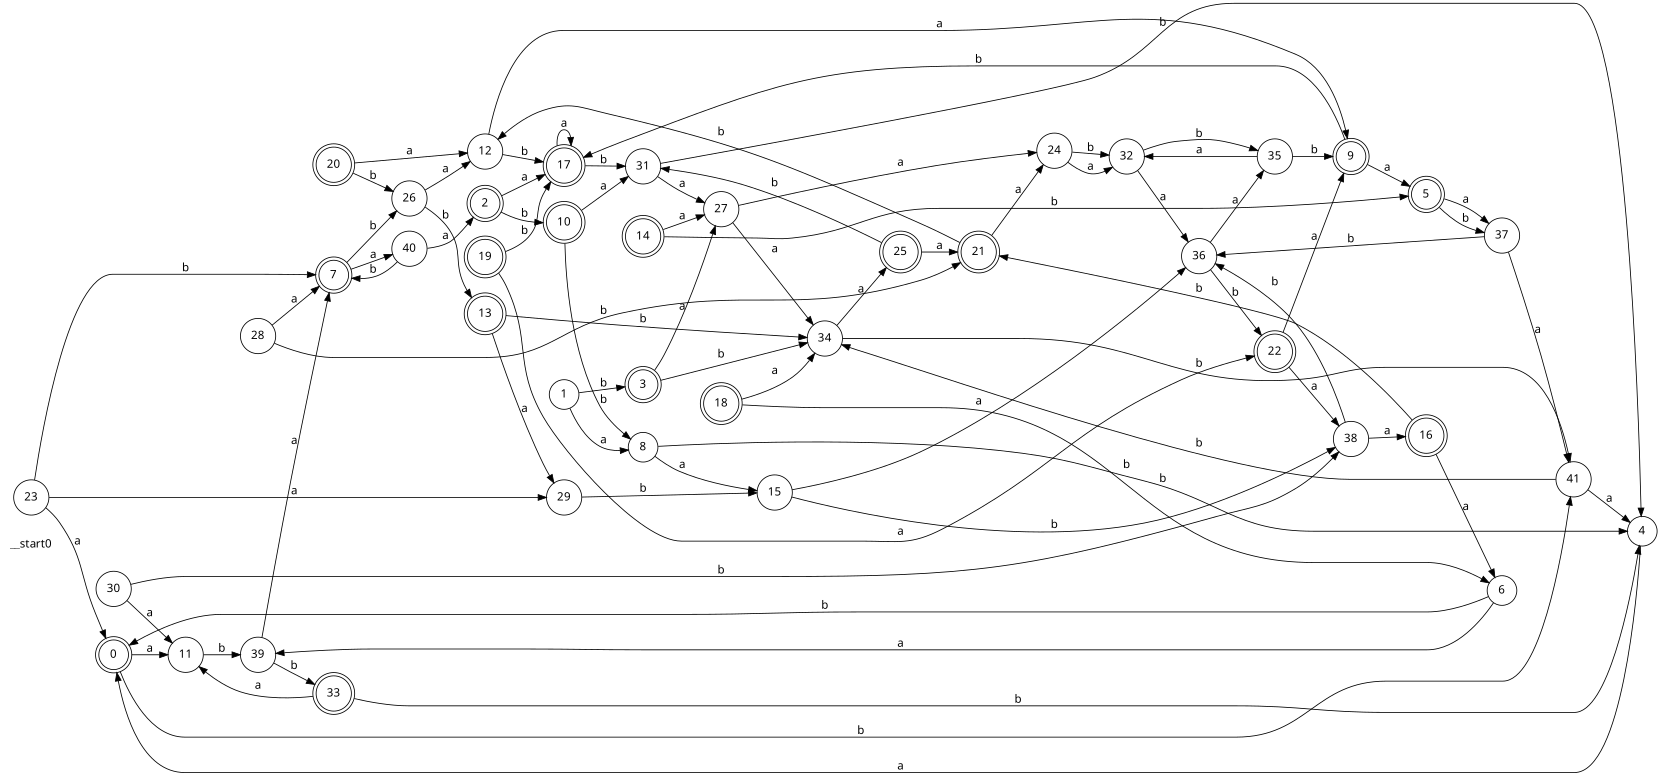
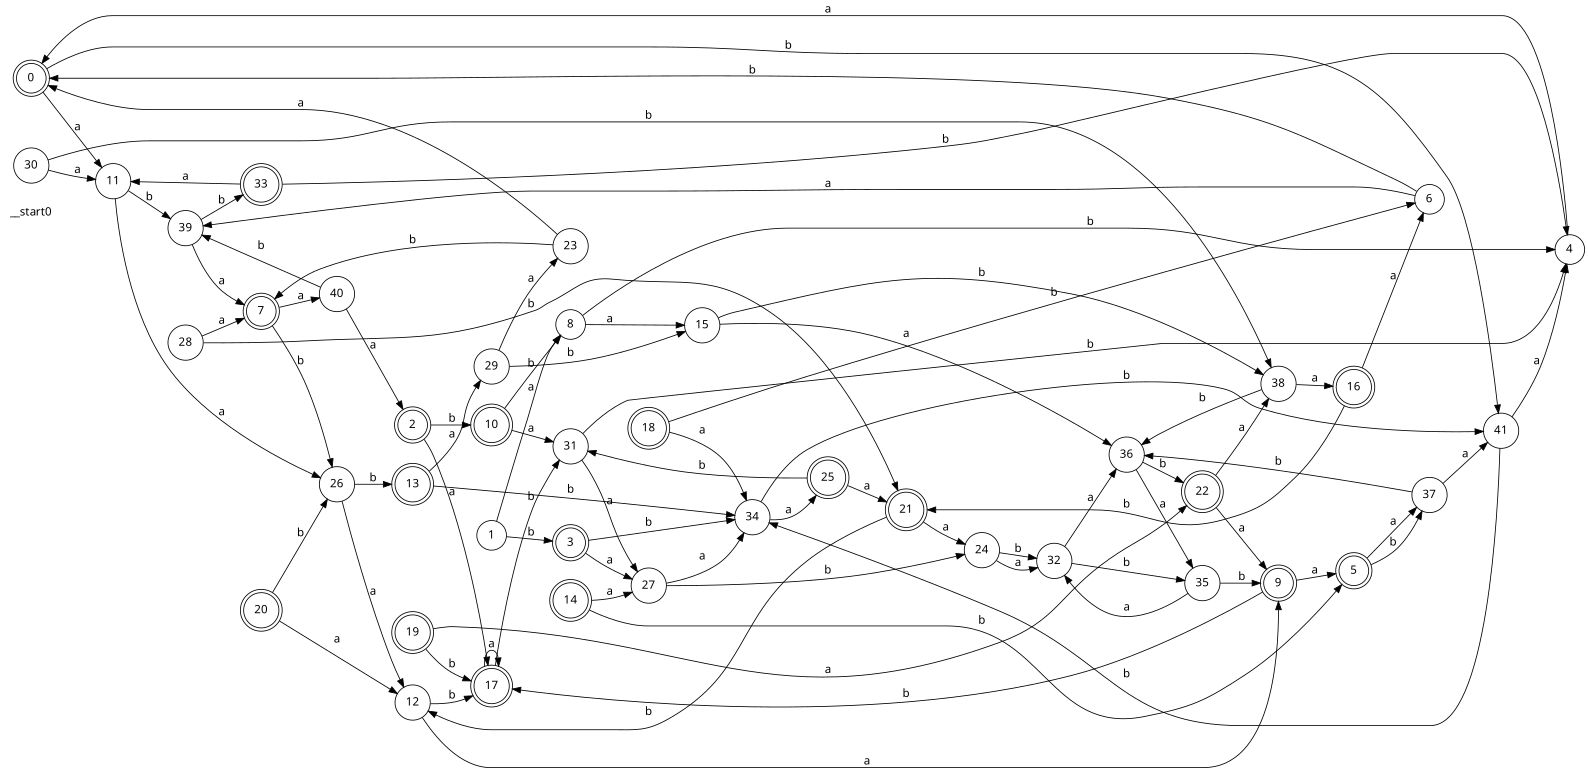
edge "27" -> "24": label "a" -> "b"
edge "40" -> "7": now "40" -> "39"
edge "11" -> "26": added, label "a"
edge "23" -> "29": reversed
